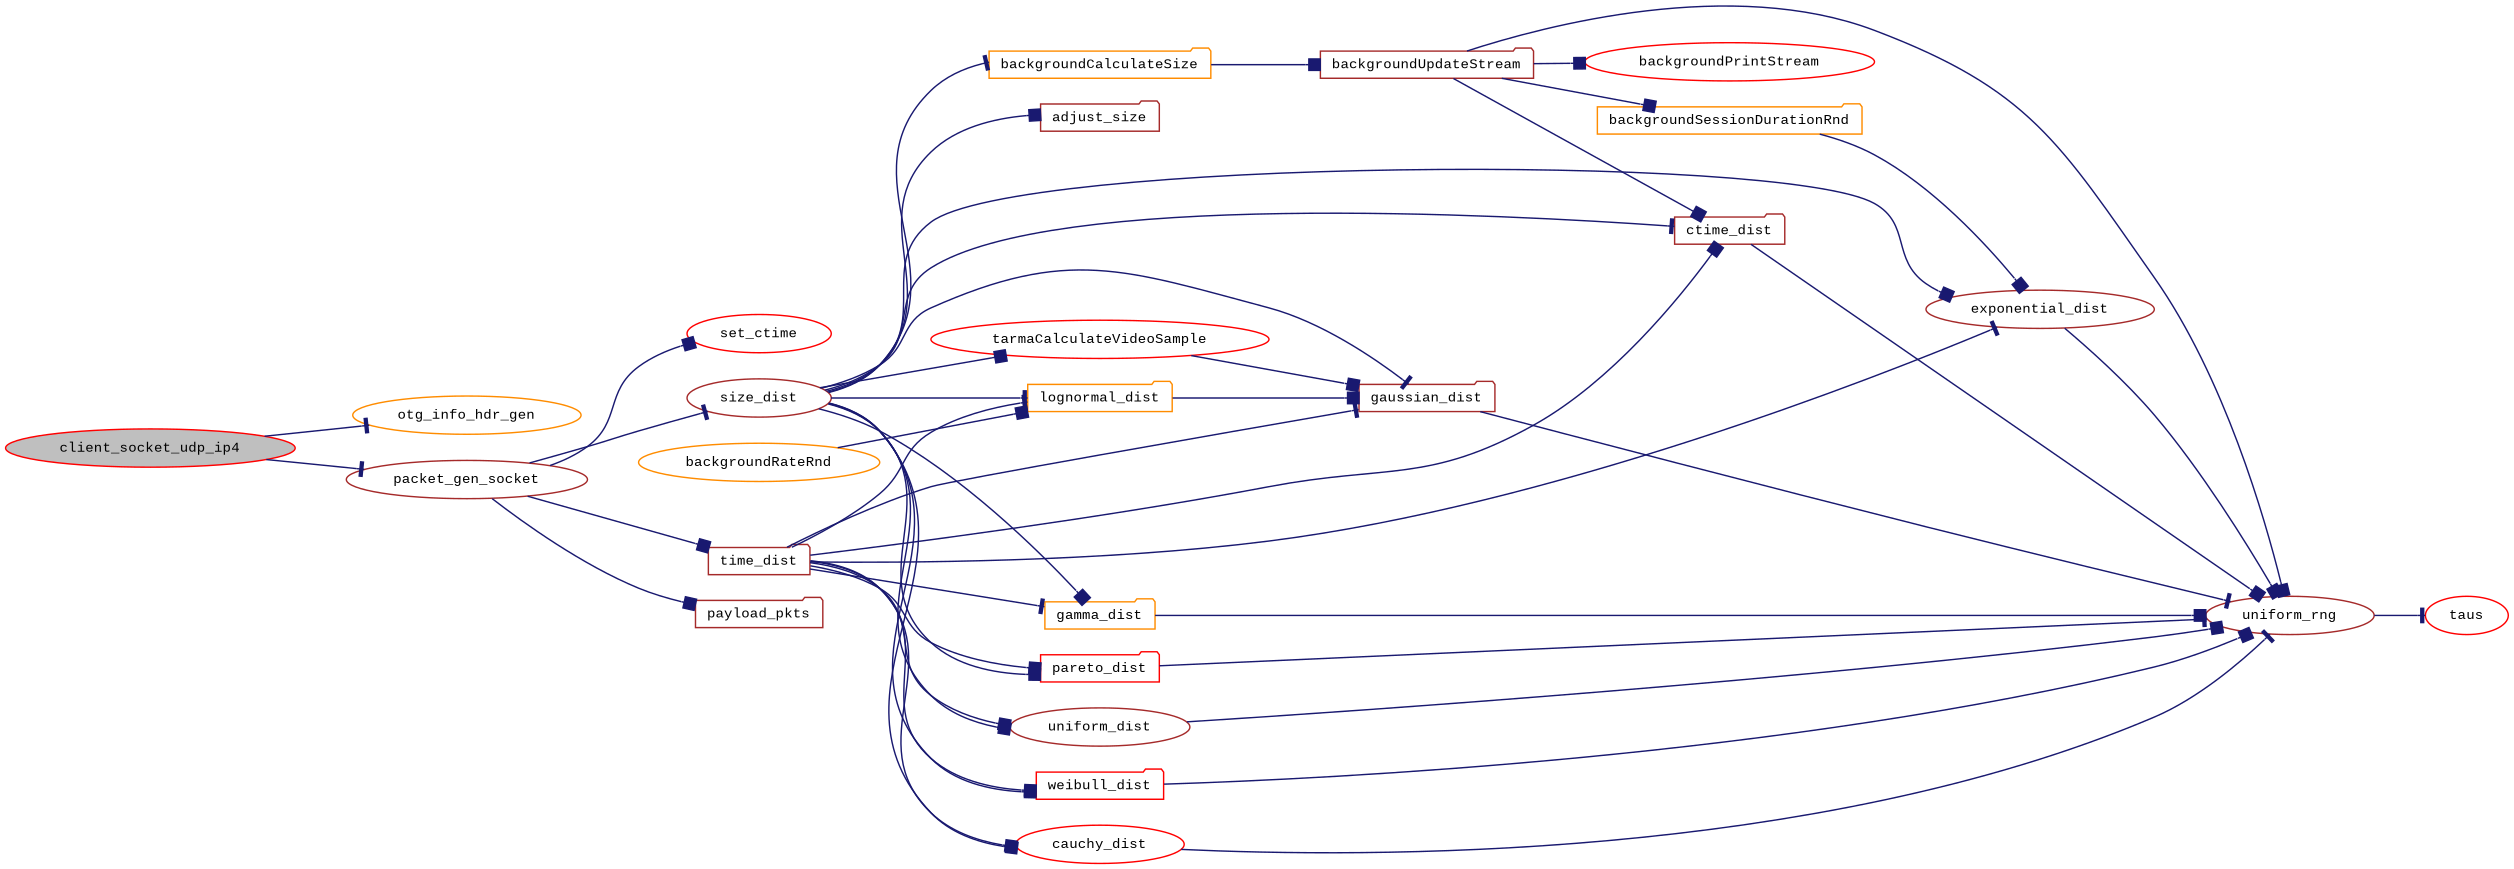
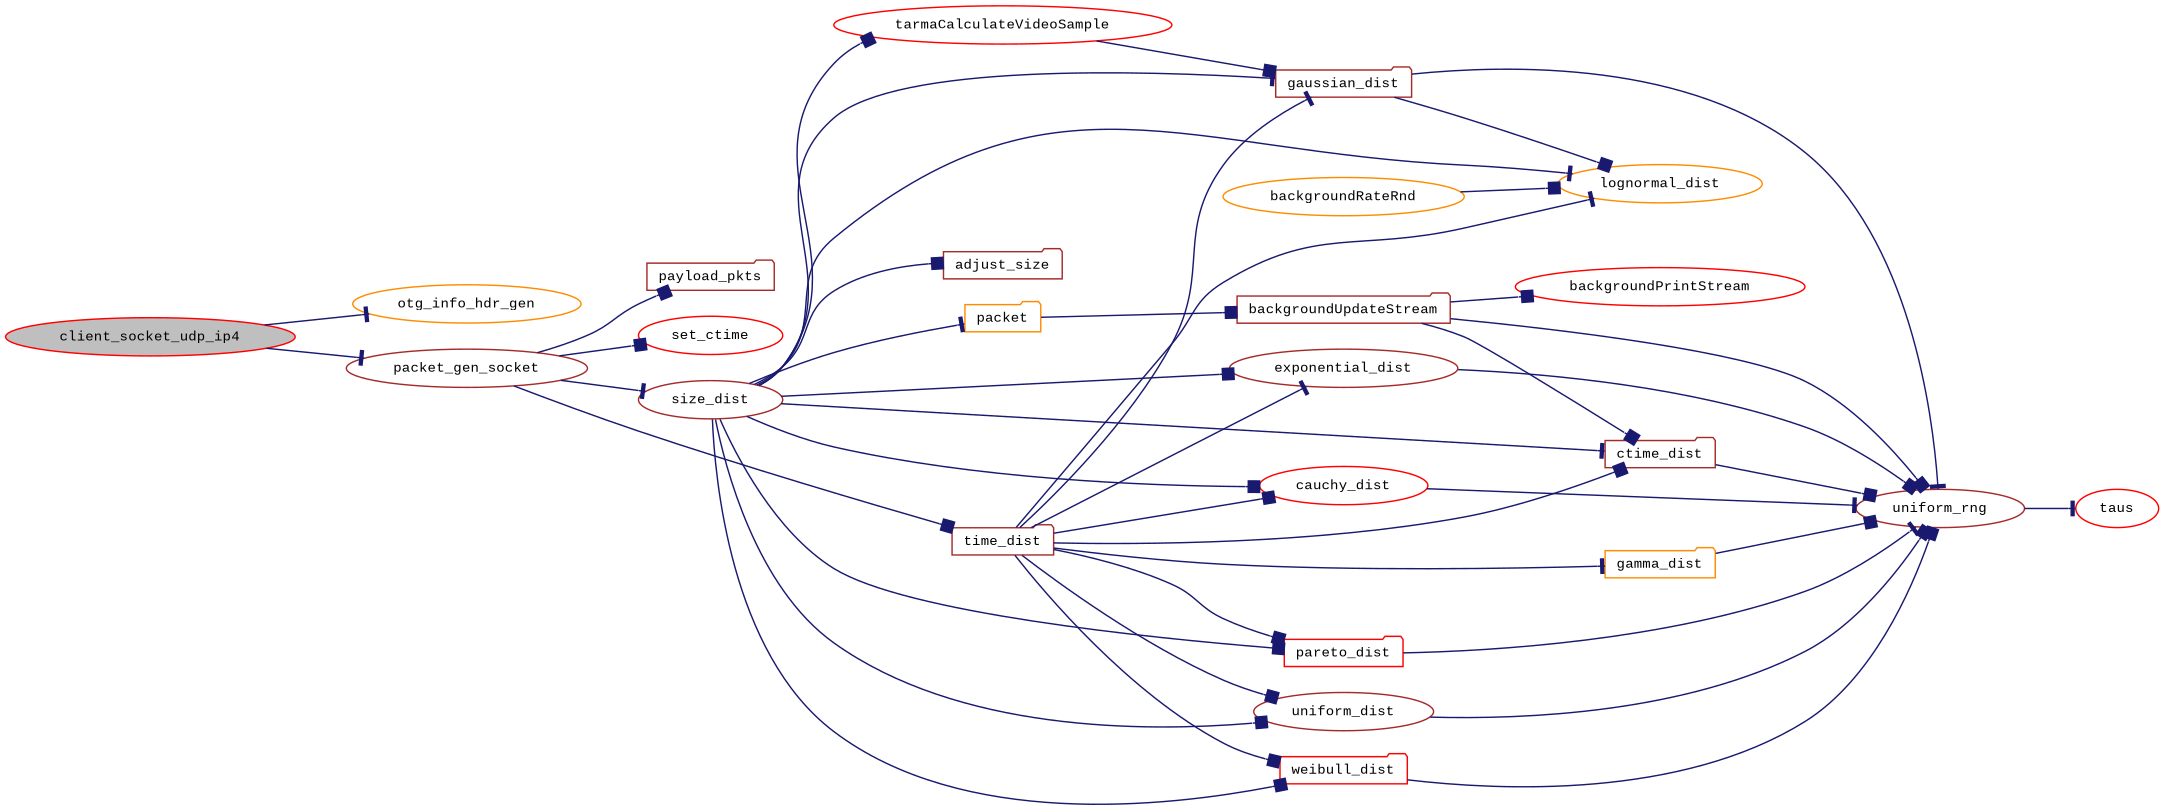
node "backgroundCalculateSize": label "backgroundCalculateSize" -> "packet"
node "backgroundSessionDurationRnd": removed
node "lognormal_dist": shape folder -> ellipse
edge "lognormal_dist" -> "gaussian_dist": reversed
edge "size_dist" -> "gamma_dist": removed
